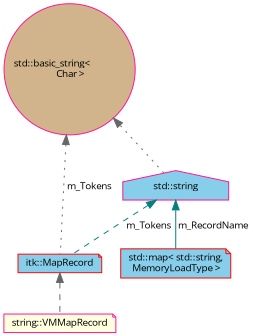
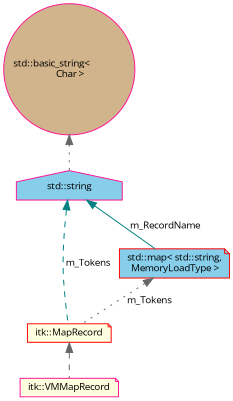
edge "itk::MapRecord" -> "std::basic_string< Char >": now "itk::MapRecord" -> "std::map< std::string, MemoryLoadType >"
node "itk::MapRecord": fillcolor skyblue -> lightyellow
node "string::VMMapRecord": label "string::VMMapRecord" -> "itk::VMMapRecord"
